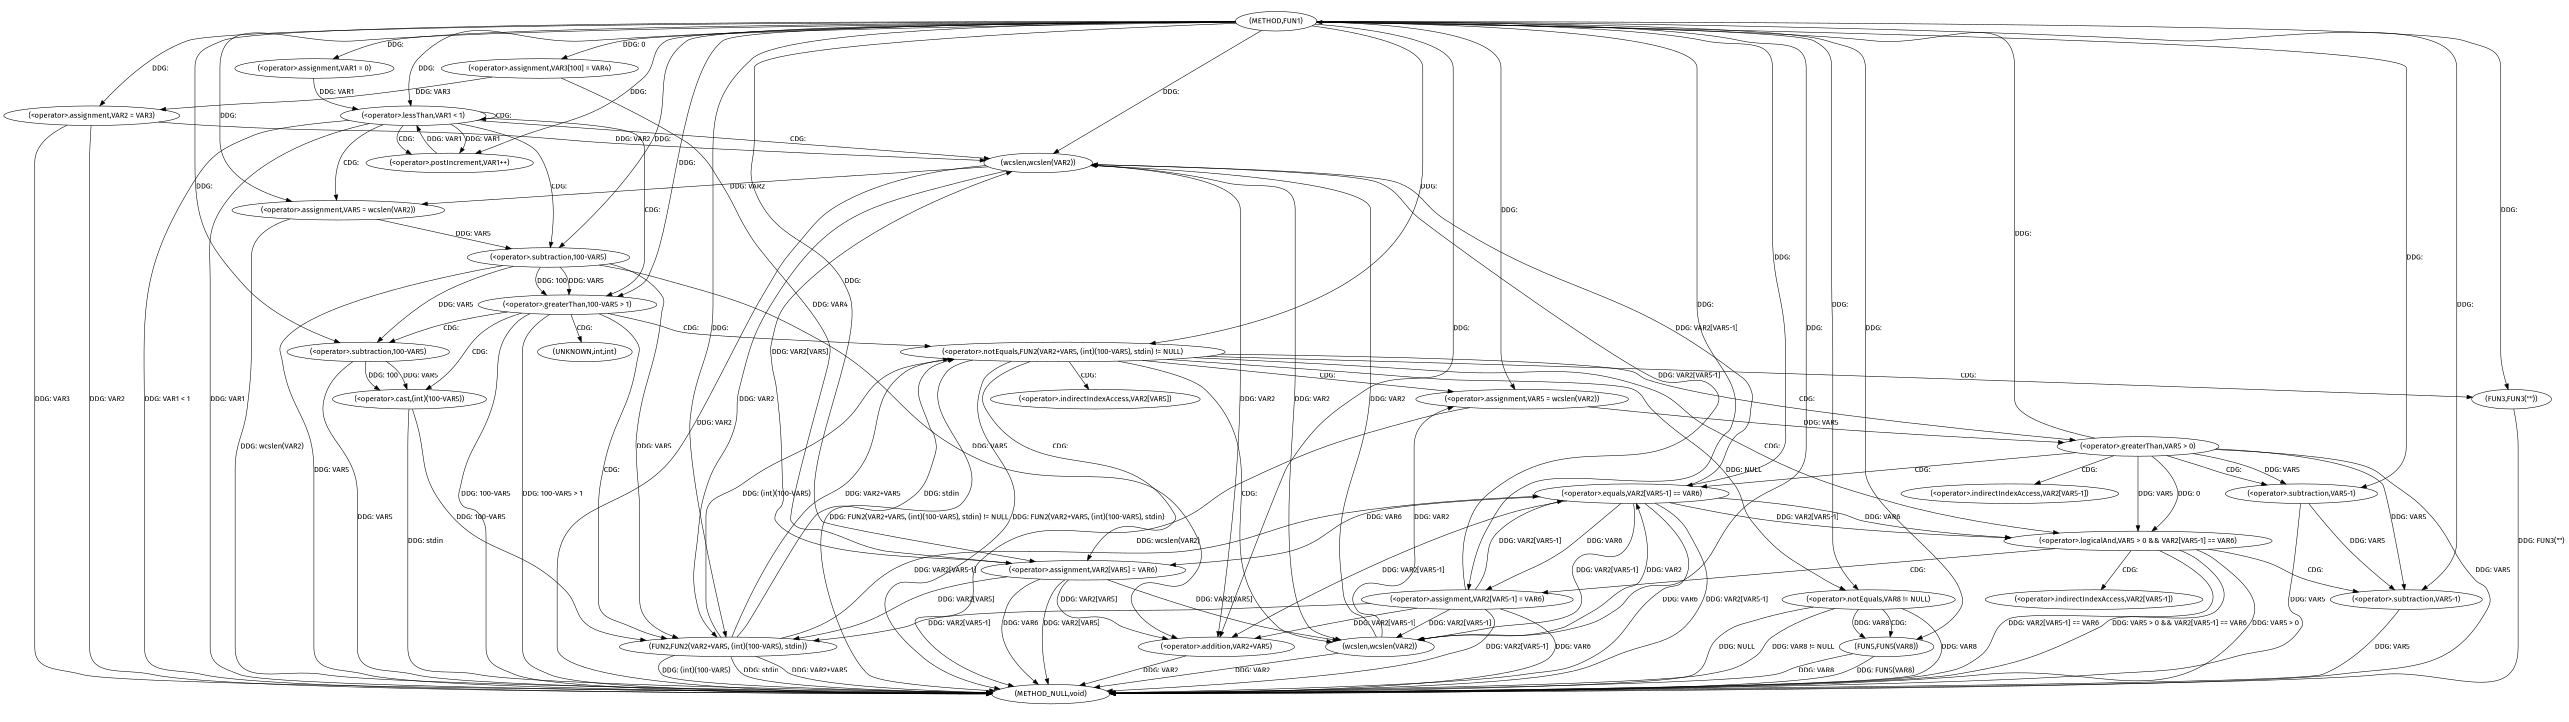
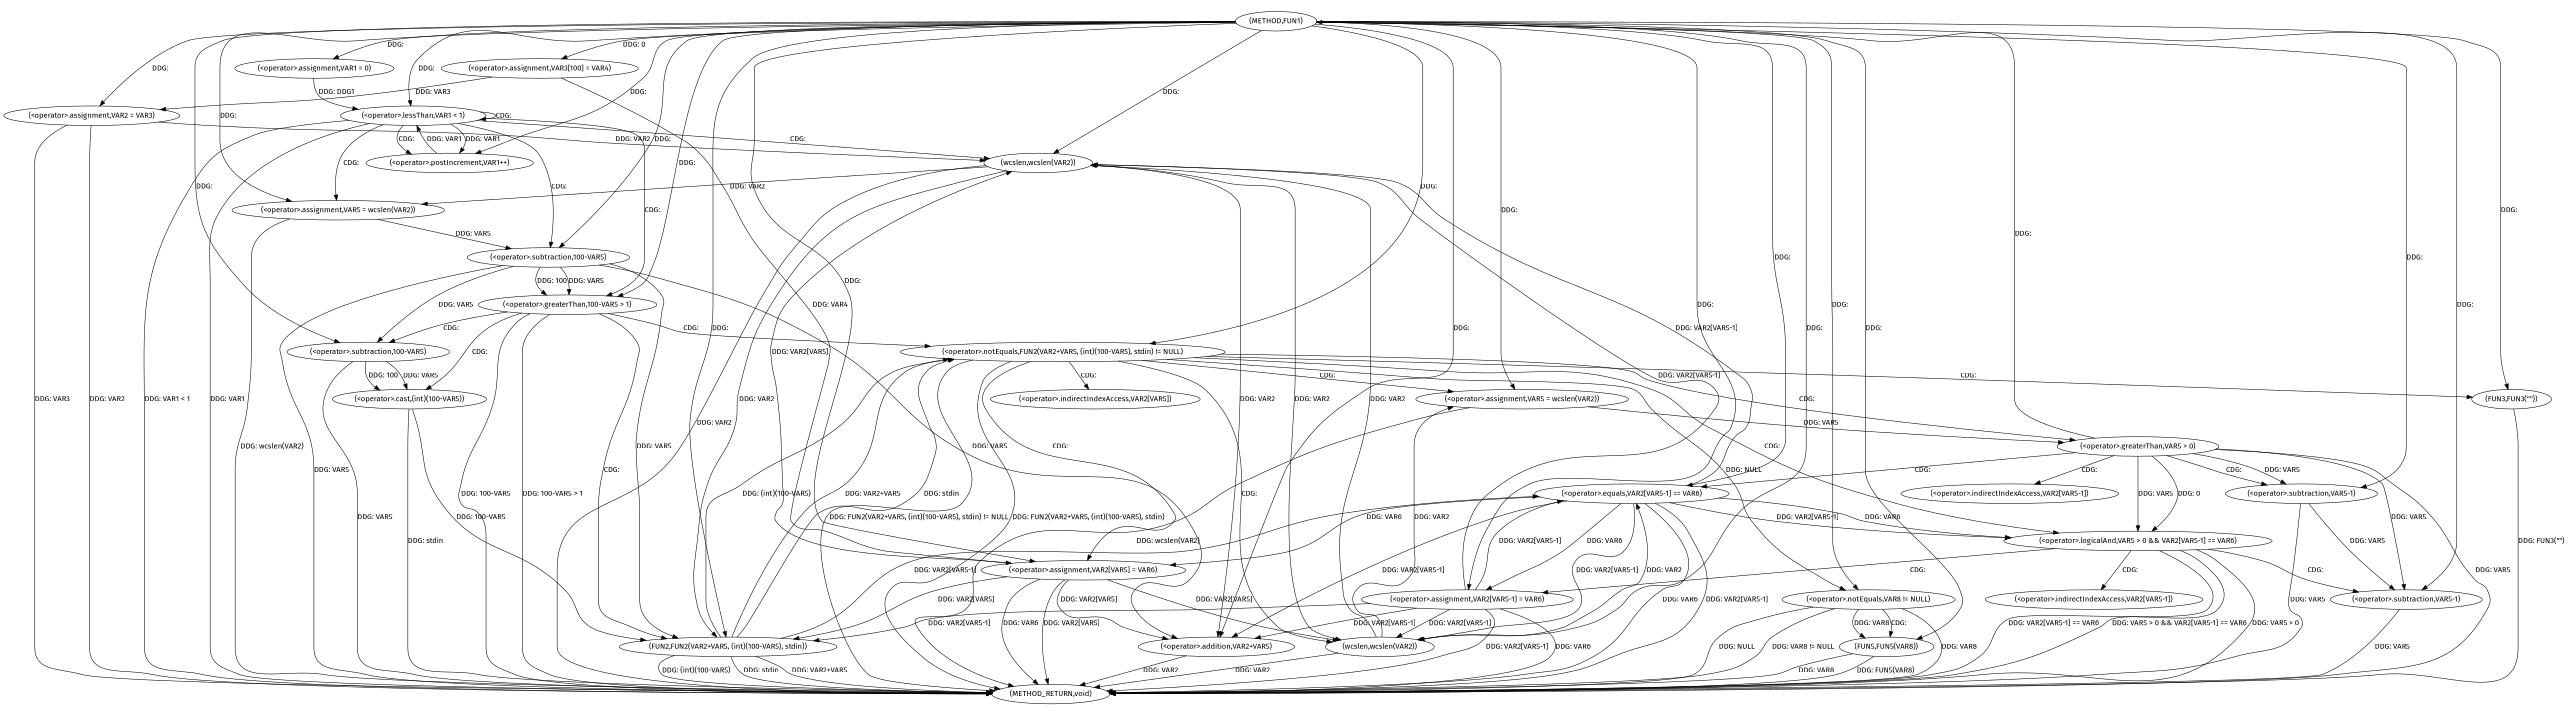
edge "(<operator>.assignment,VAR1 = 0)" -> "(<operator>.lessThan,VAR1 < 1)": label "DDG: VAR1" -> "DDG: DDG1"
node "(UNKNOWN,int,int)": removed
node "(METHOD_NULL,void)": label "(METHOD_NULL,void)" -> "(METHOD_RETURN,void)"
